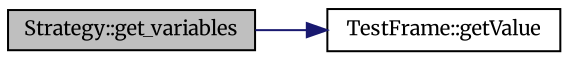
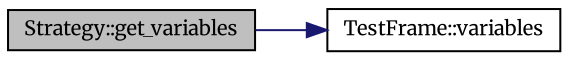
node "TestFrame::getValue": label "TestFrame::getValue" -> "TestFrame::variables"
